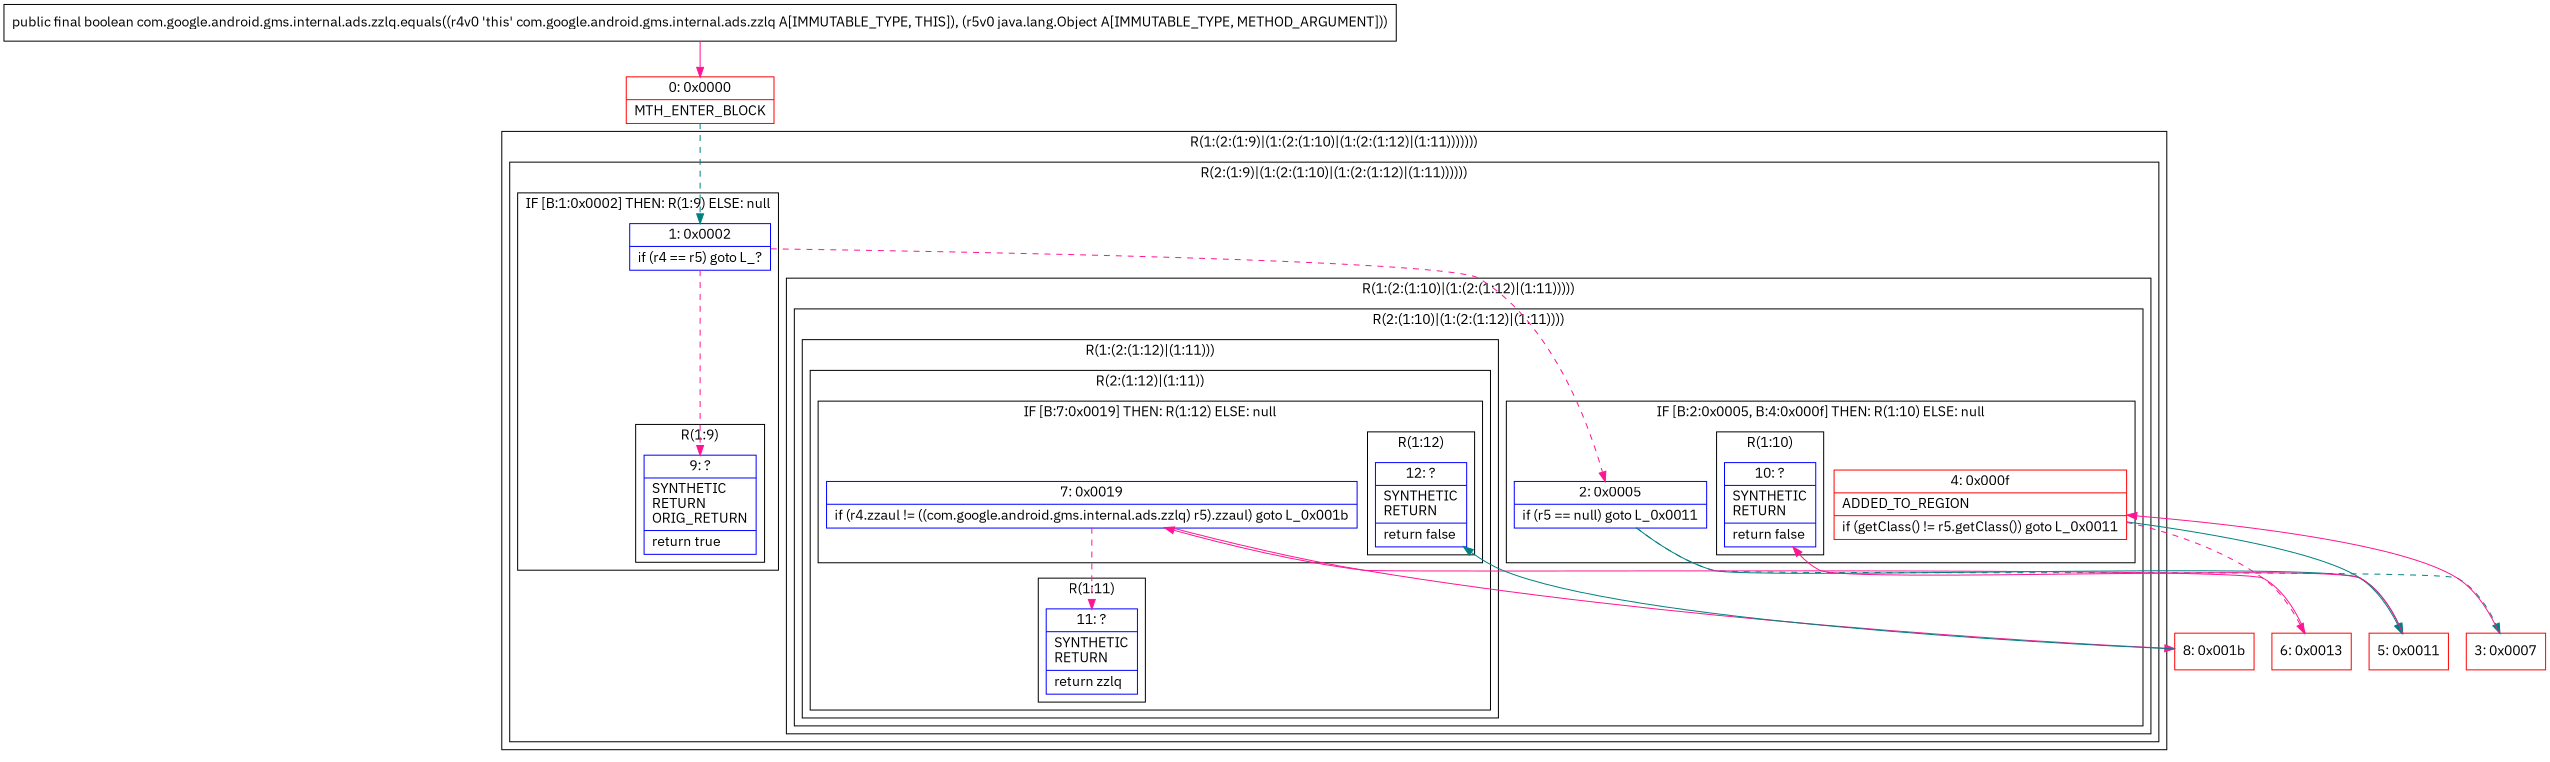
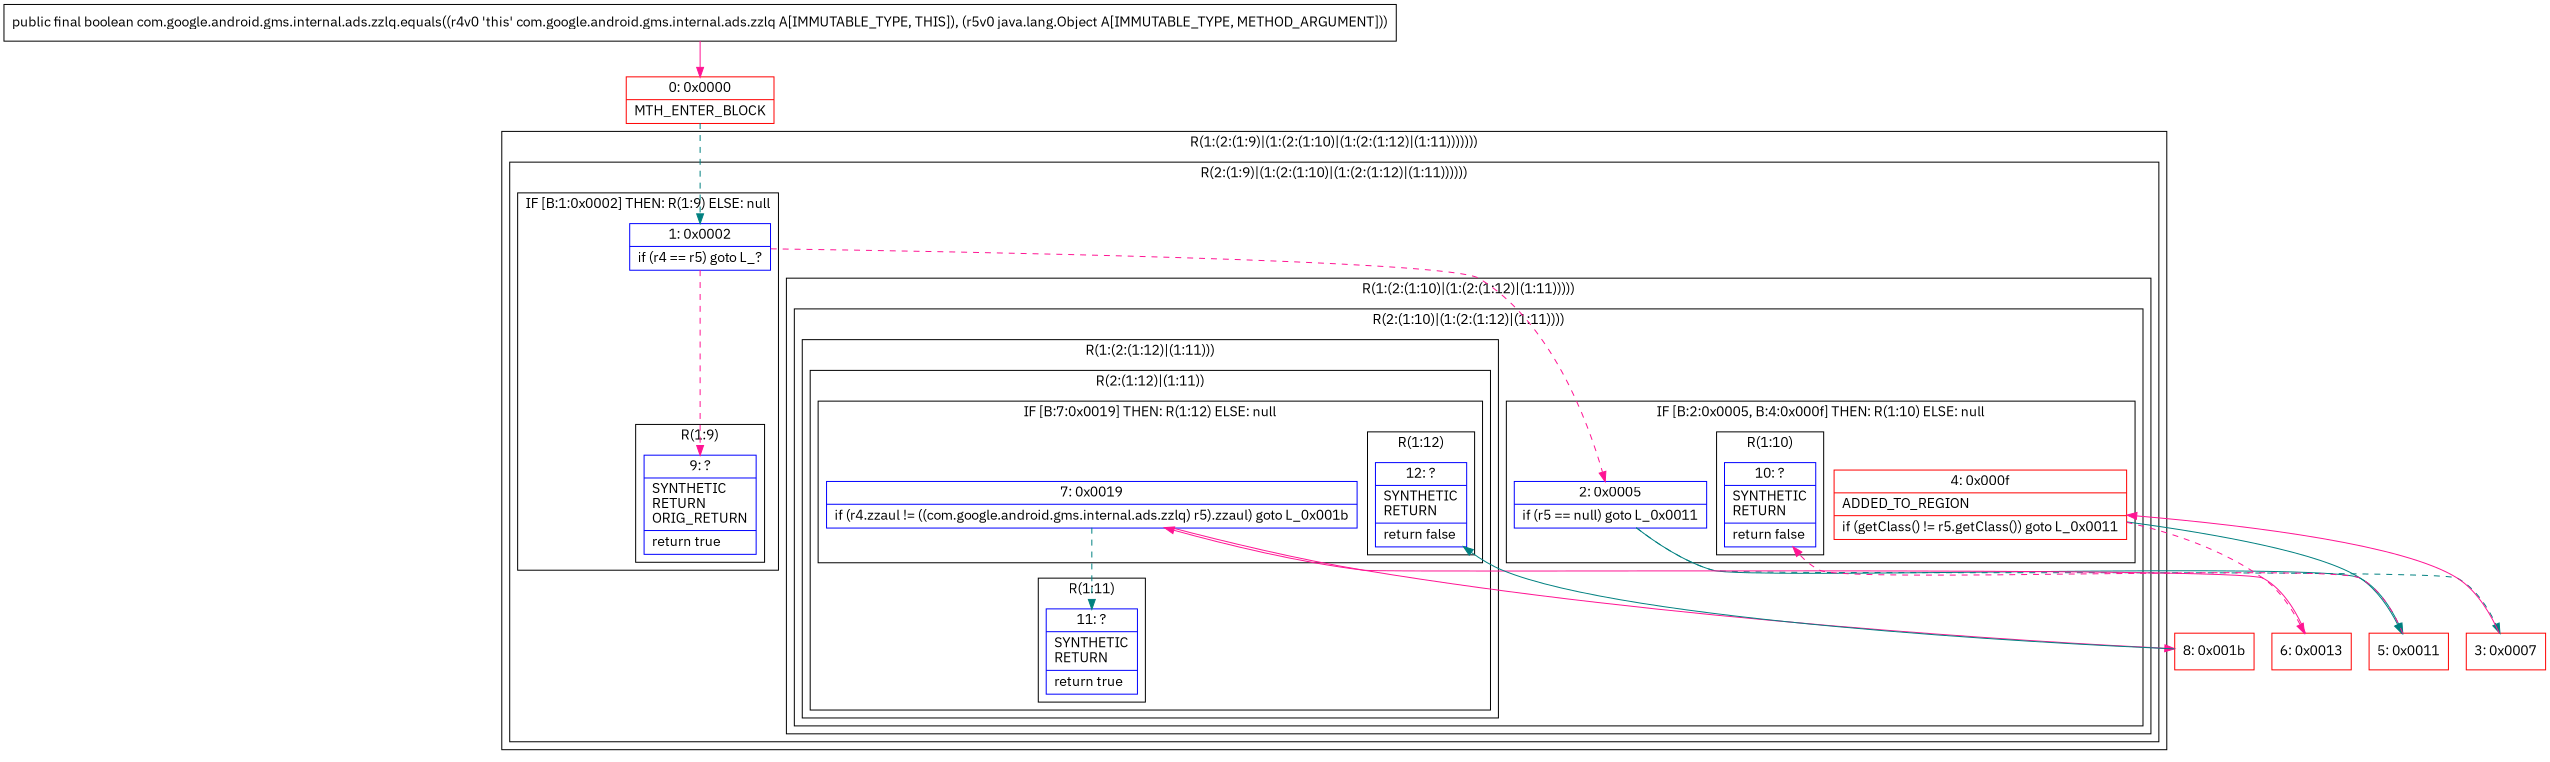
edge "7: 0x0019" -> "11: ?": color deeppink -> teal
edge "5: 0x0011" -> "10: ?": style solid -> dashed
node "11: ?": text "return zzlq" -> "return true"
